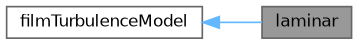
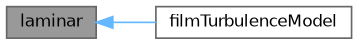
edge "laminar" -> "filmTurbulenceModel": reversed
